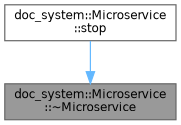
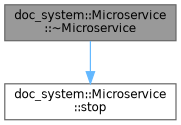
edge "doc_system::Microservice ::stop" -> "doc_system::Microservice ::~Microservice": reversed
